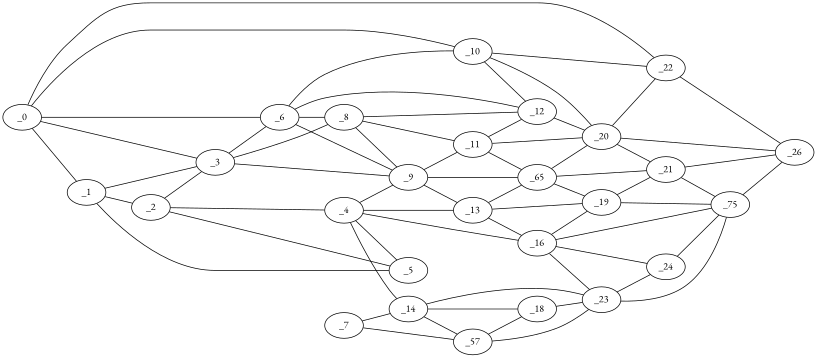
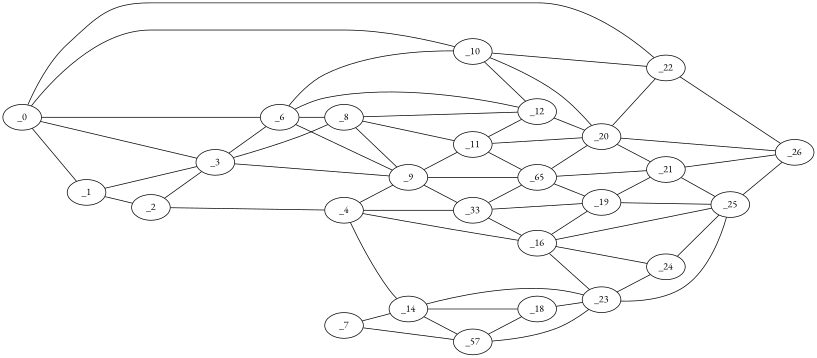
node "_75": label "_75" -> "_25"
node "_13": label "_13" -> "_33"
node "_5": removed
